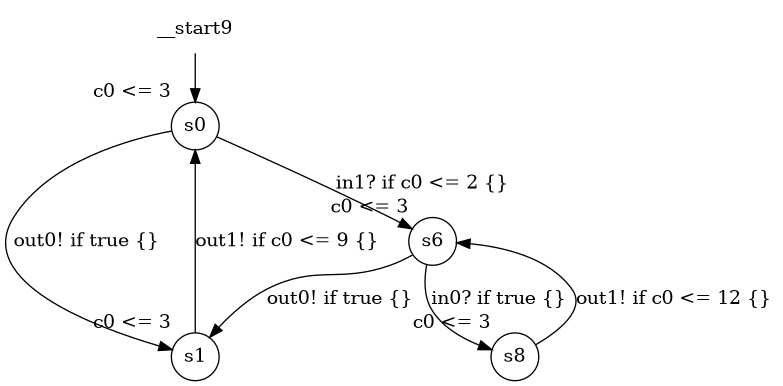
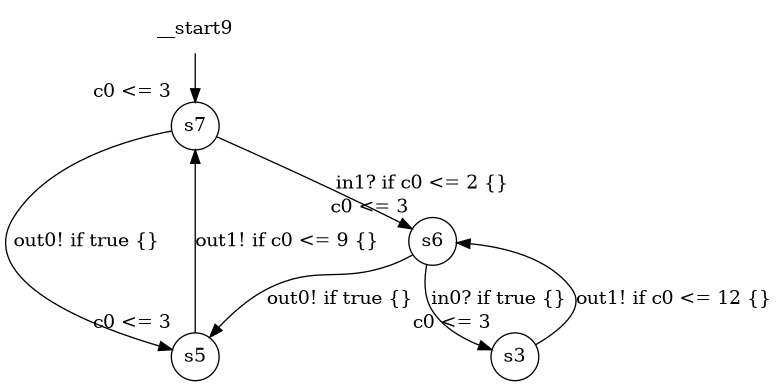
node "s0 c0 <= 3": label "s0 c0 <= 3" -> "s7 c0 <= 3"
node "s1 c0 <= 3": label "s1 c0 <= 3" -> "s5 c0 <= 3"
node "s8 c0 <= 3": label "s8 c0 <= 3" -> "s3 c0 <= 3"
